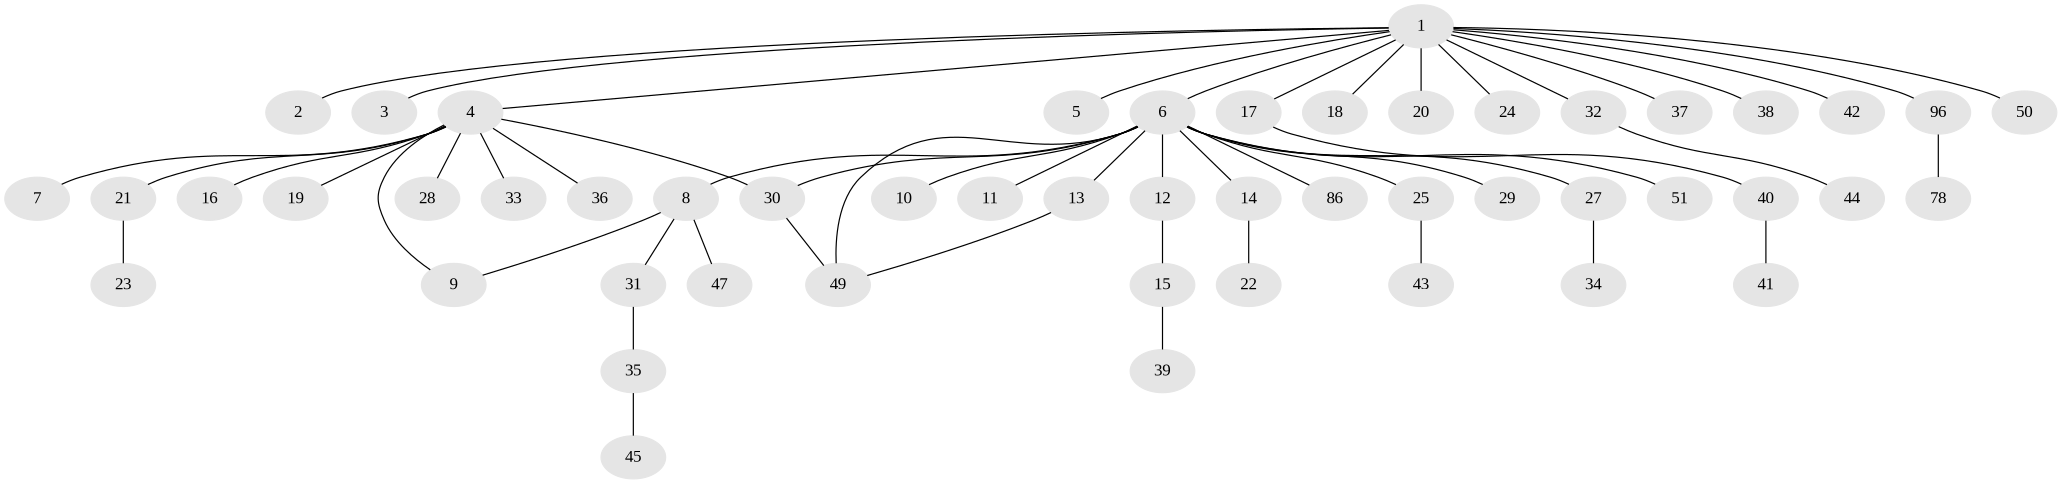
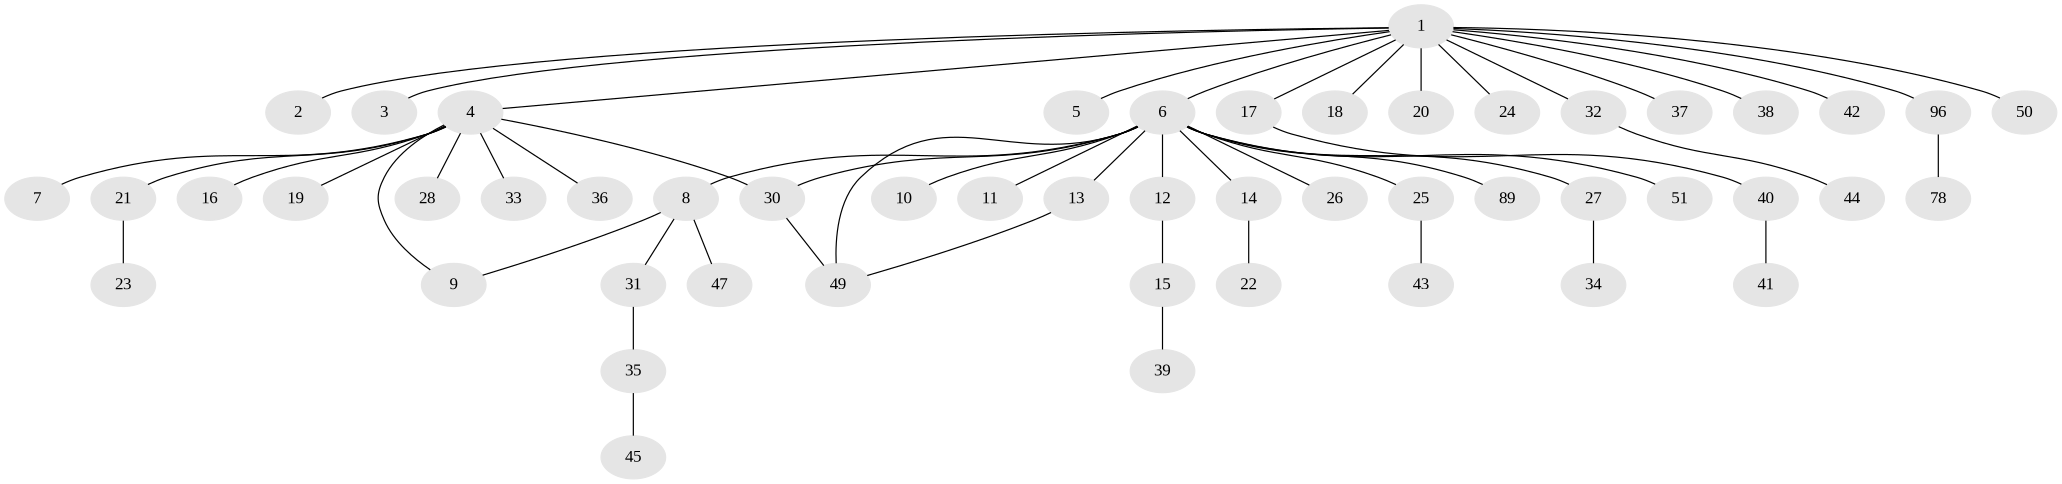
node "86": label "86" -> "26"
node "29": label "29" -> "89"
